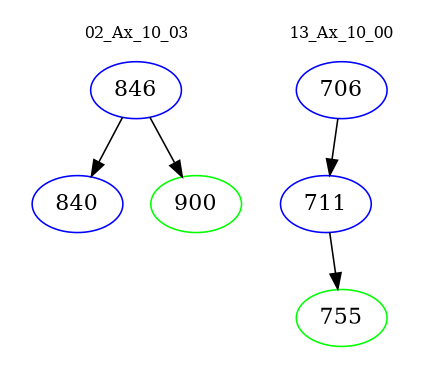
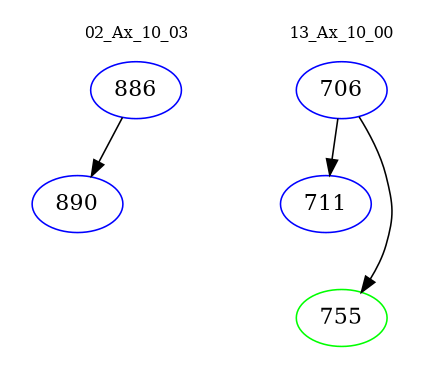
node "846": label "846" -> "886"
node "840": label "840" -> "890"
node "900": removed
edge "711" -> "755": now "706" -> "755"
